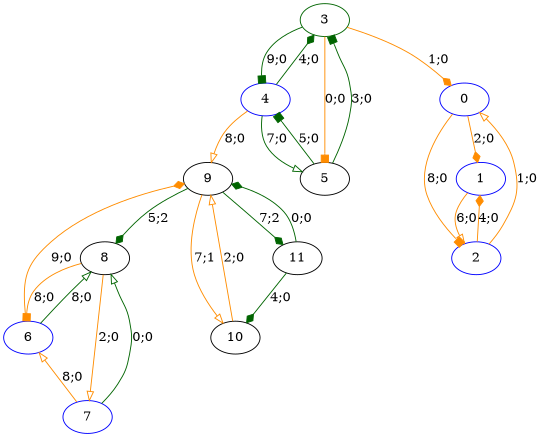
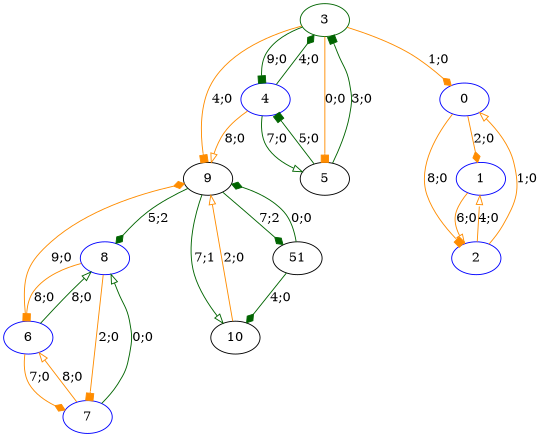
edge "3" -> "9": added, label "4;0"
edge "2" -> "1": arrowhead diamond -> onormal
node "8": color black -> blue
edge "9" -> "10": color darkorange -> darkgreen
node "11": label "11" -> "51"
edge "8" -> "7": arrowhead onormal -> box
edge "6" -> "7": added, label "7;0"
